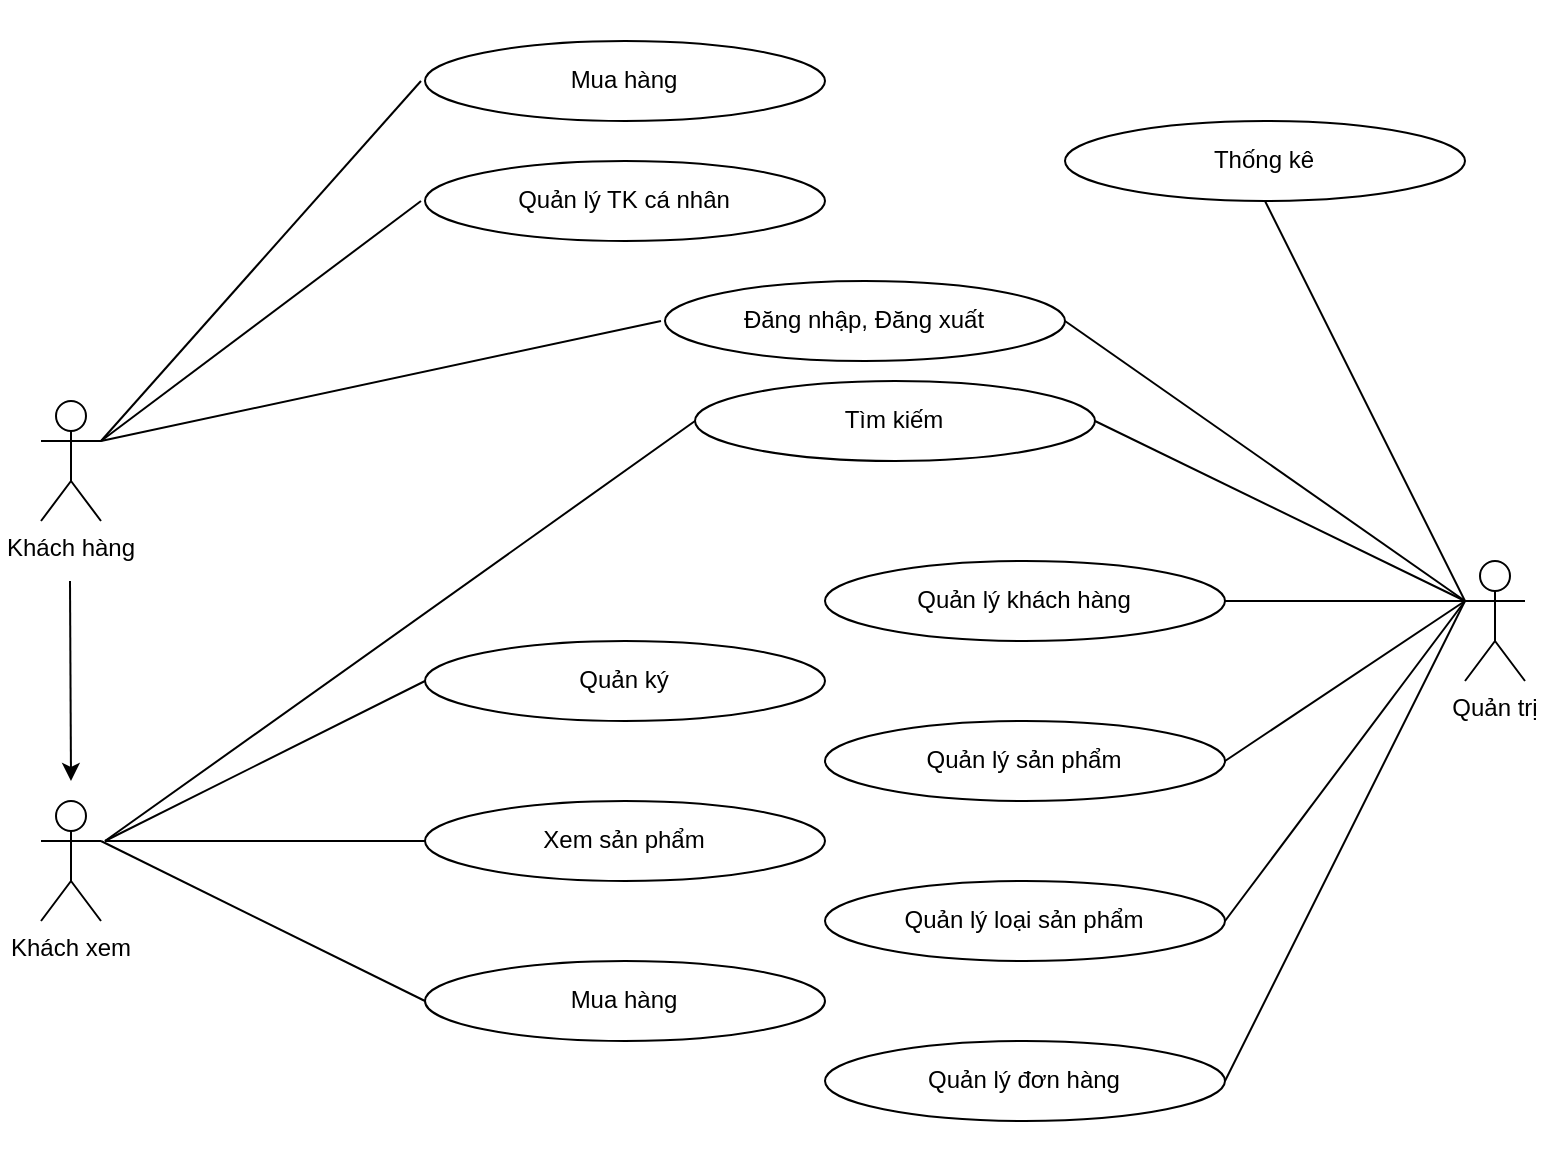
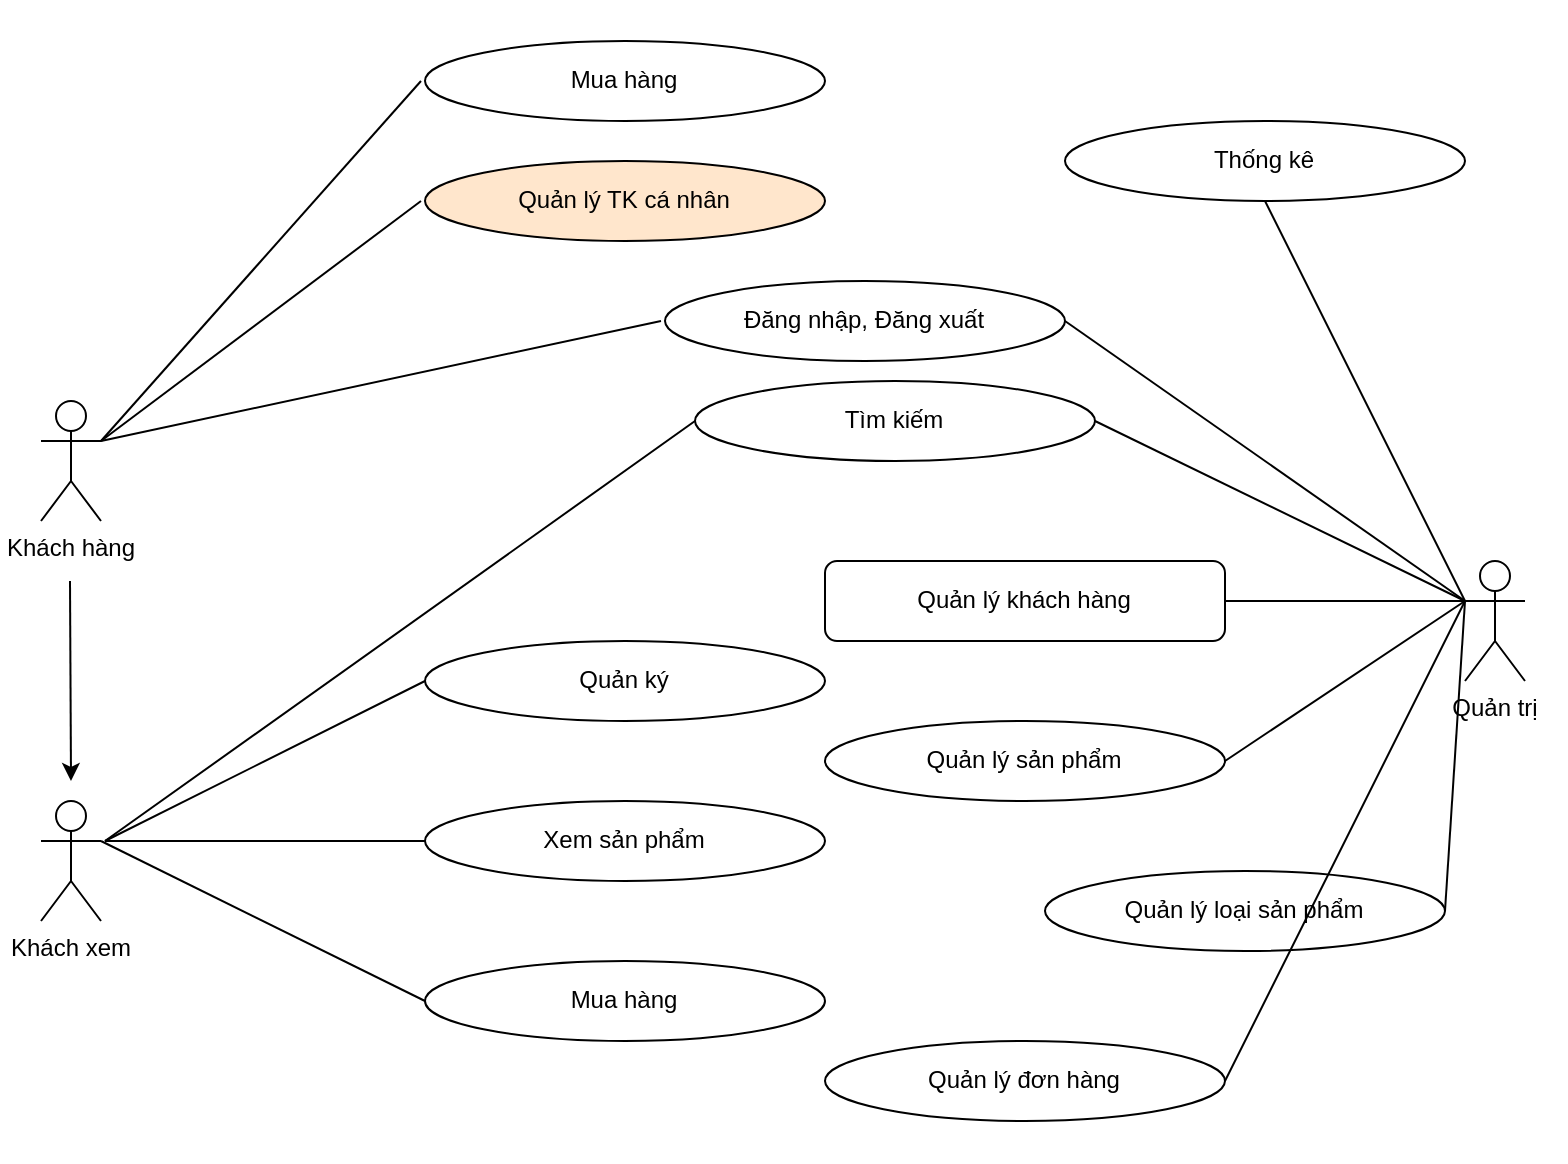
node "Quản lý TK cá nhân": fillcolor #ffffff -> #ffe6cc
node "Quản lý khách hàng": shape ellipse -> rounded rectangle
node "Quản lý loại sản phẩm": moved (1025, 921) -> (1245, 911)
